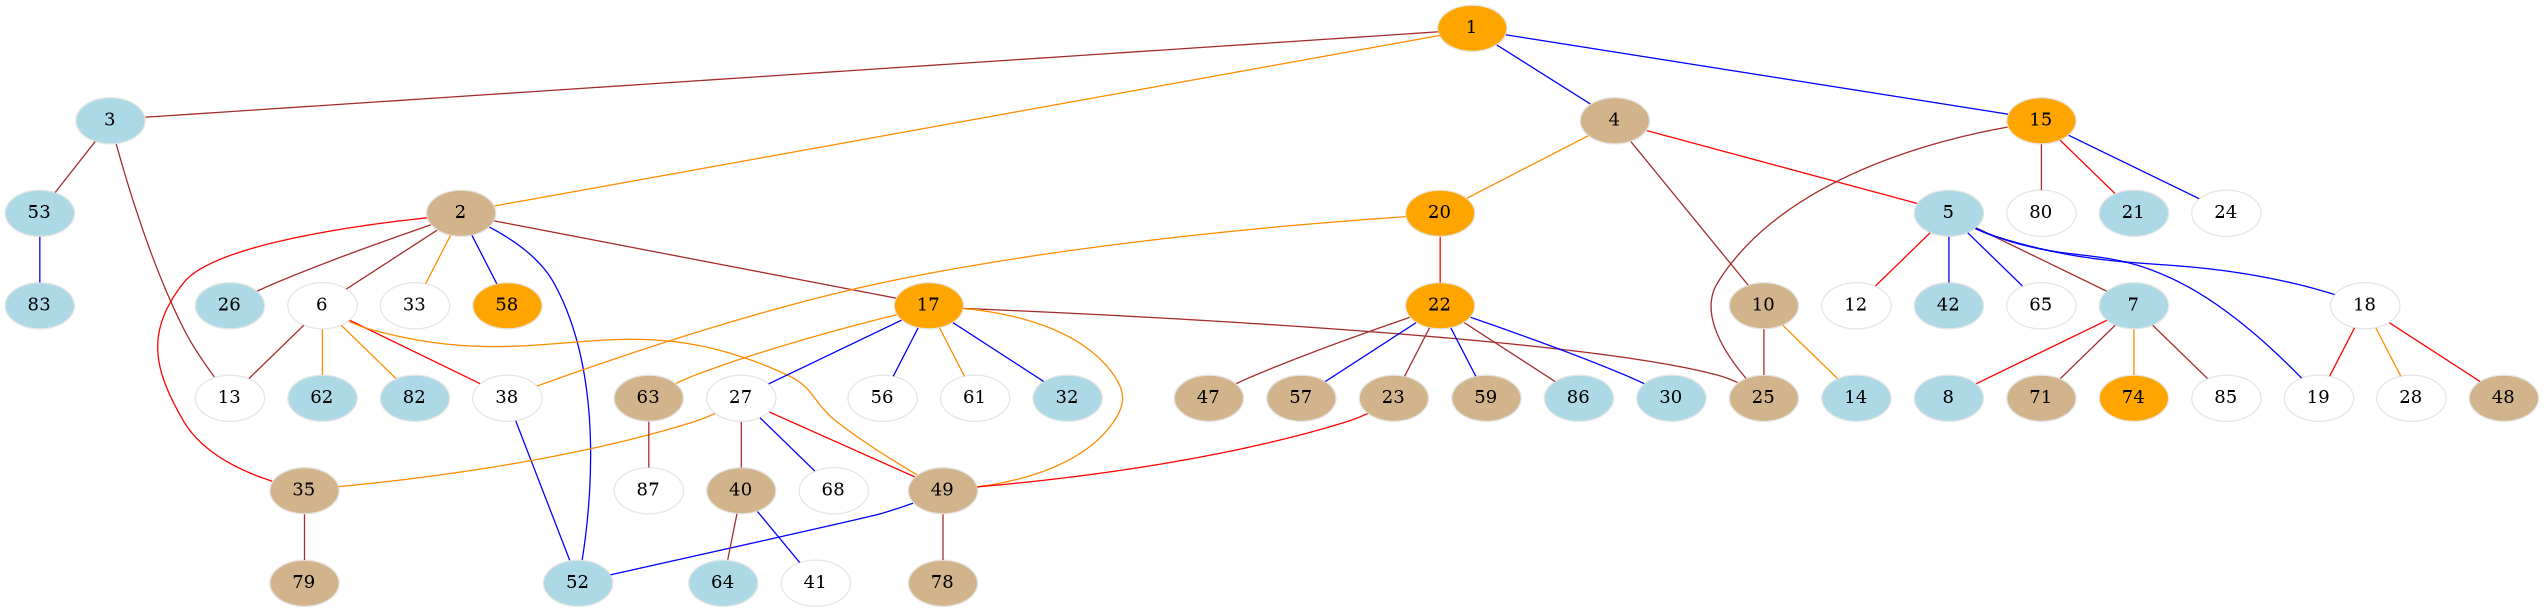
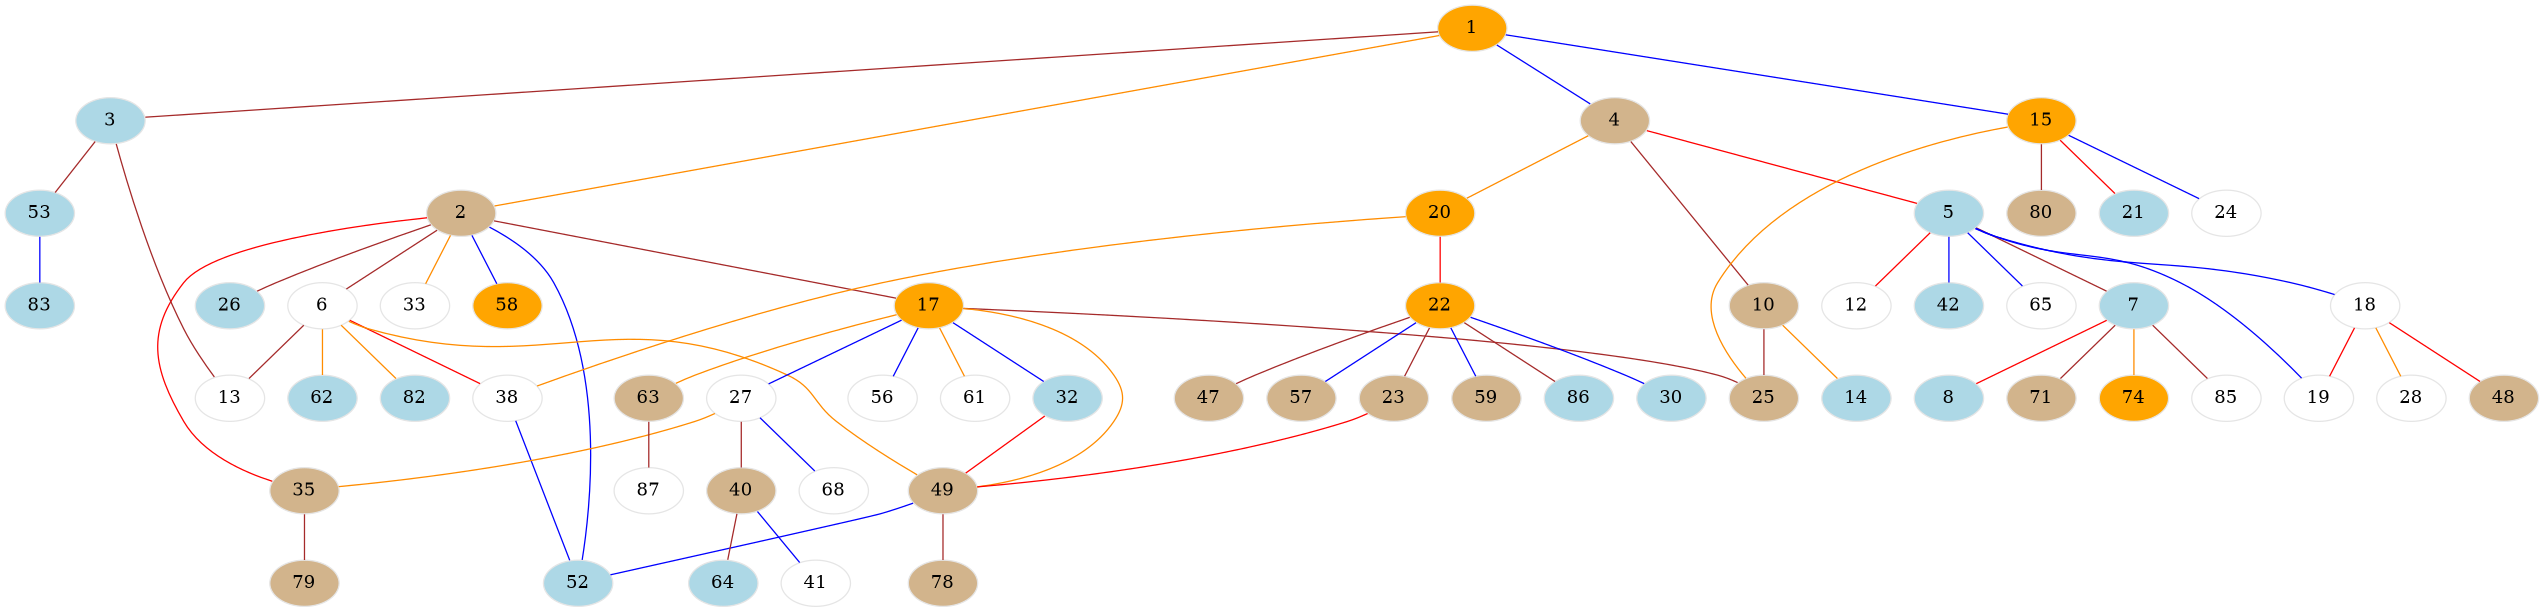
edge "15" -- "25": color brown -> darkorange
node "80": fillcolor white -> tan
edge "27" -- "49": now "32" -- "49"
